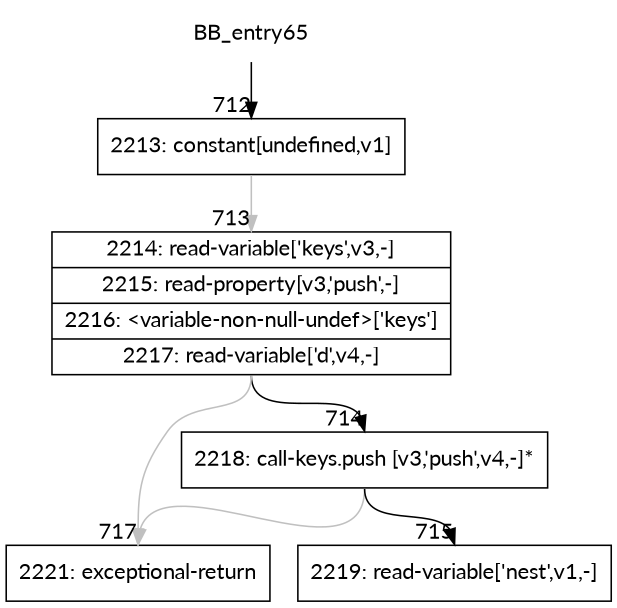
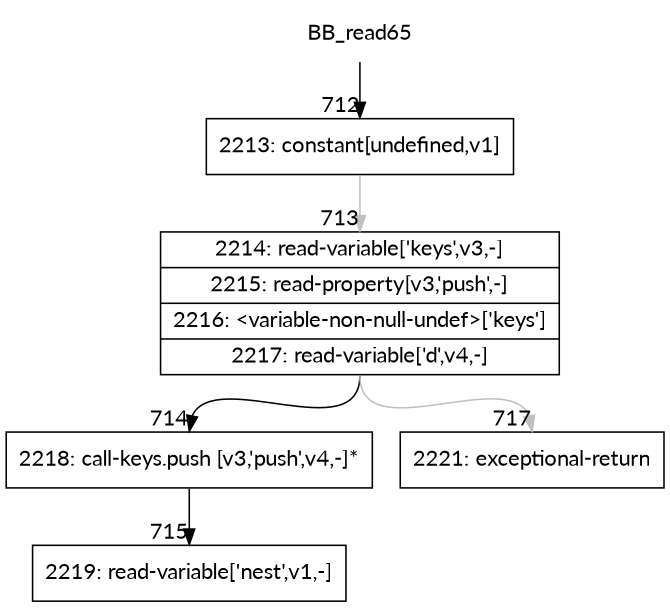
node "BB_entry65": label "BB_entry65" -> "BB_read65"
edge "2218: call-keys.push [v3,'push',v4,-]*" -> "2221: exceptional-return": removed
